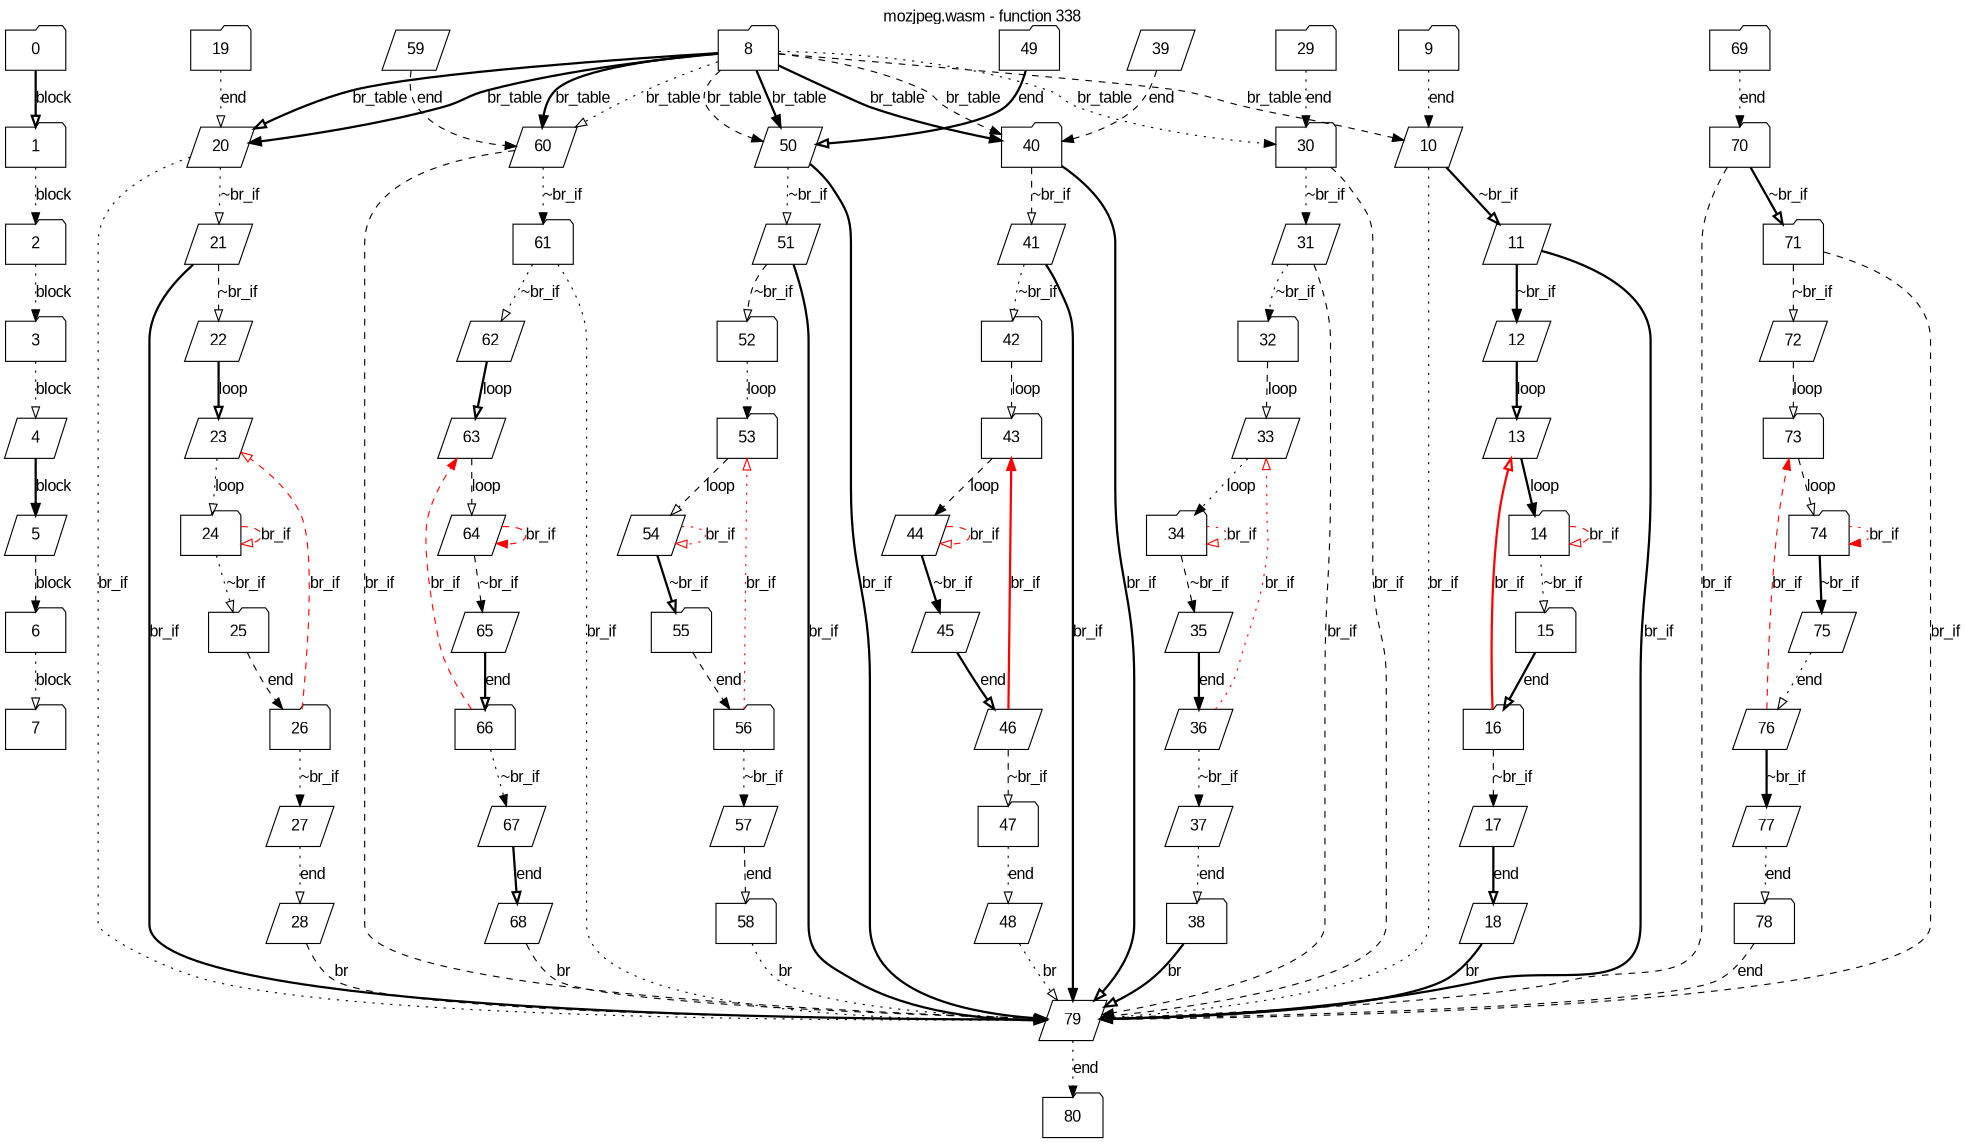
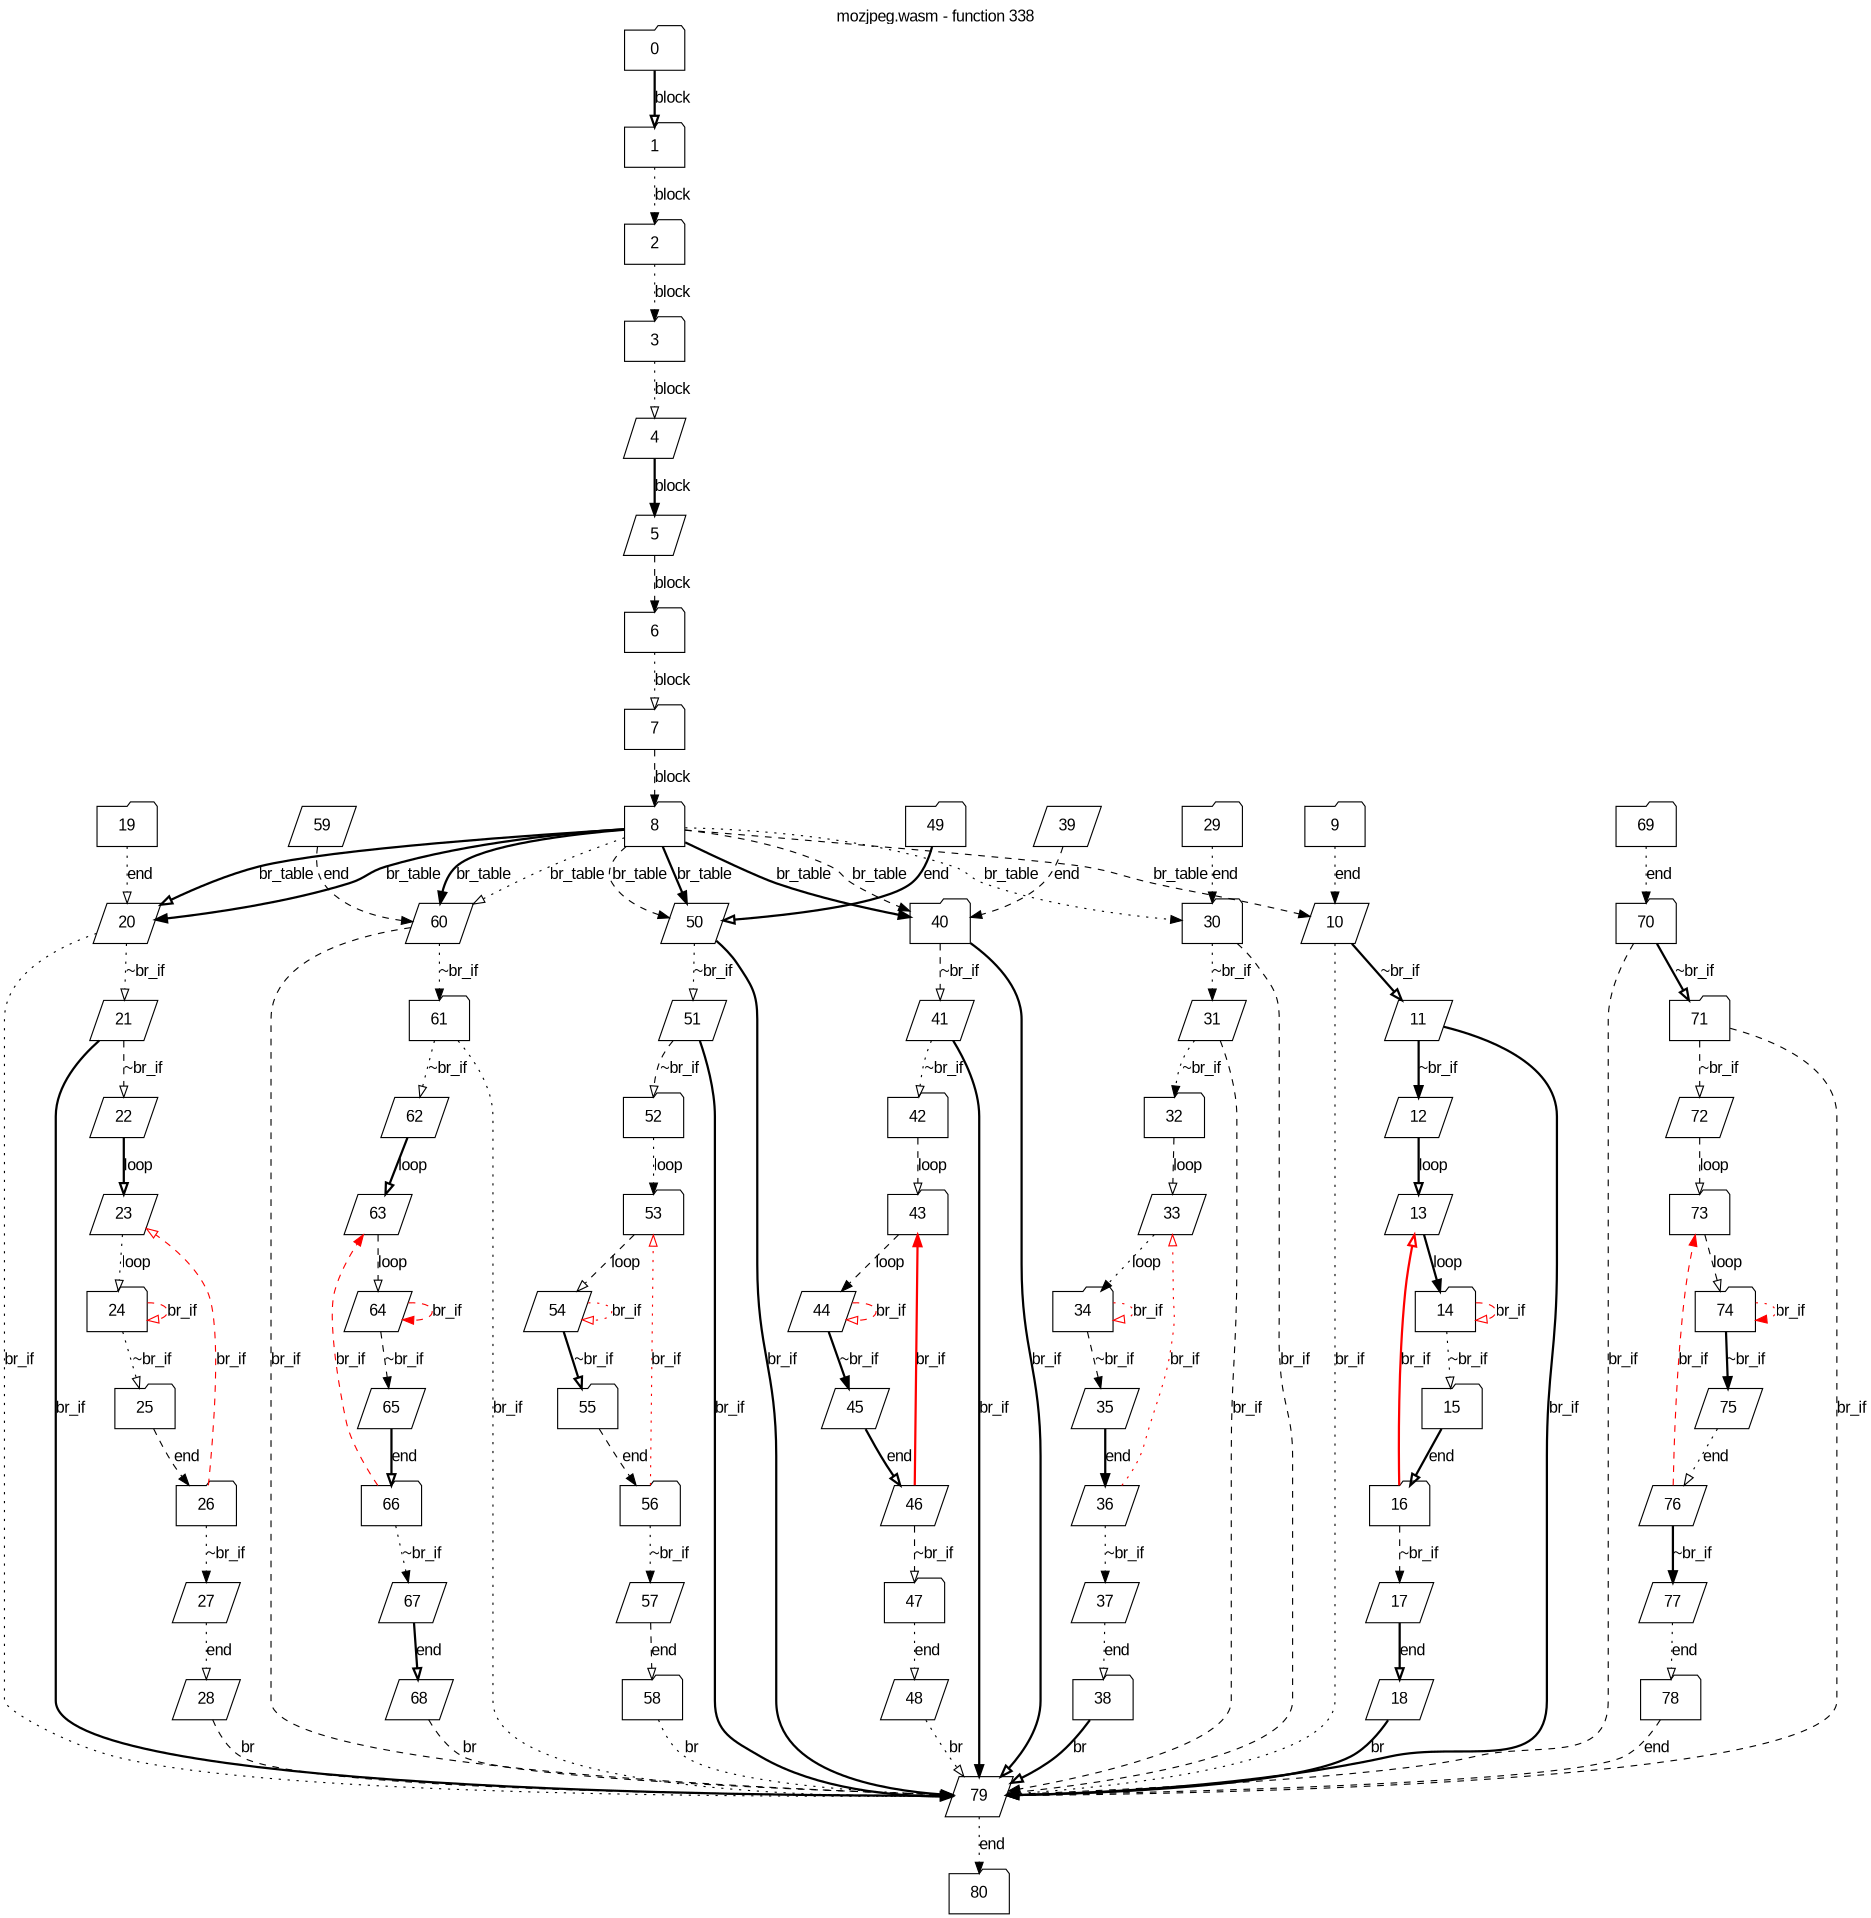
edge "7" -> "8": added, label "block"
